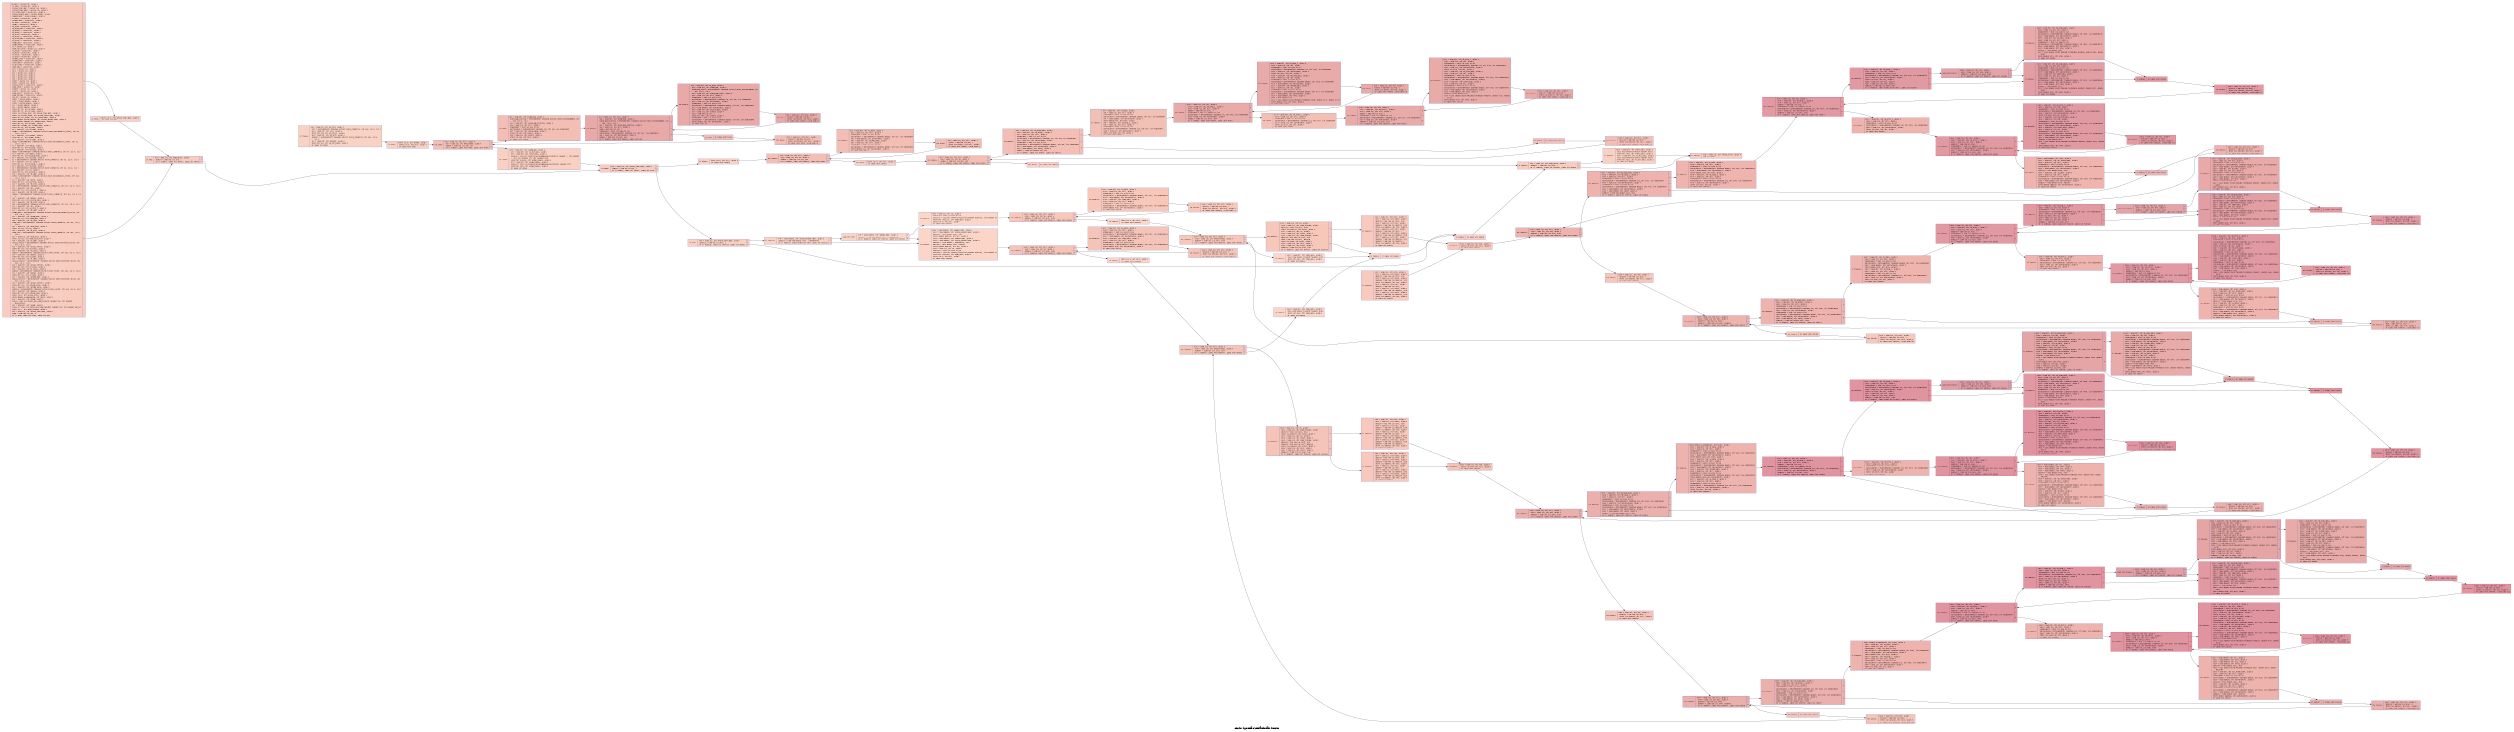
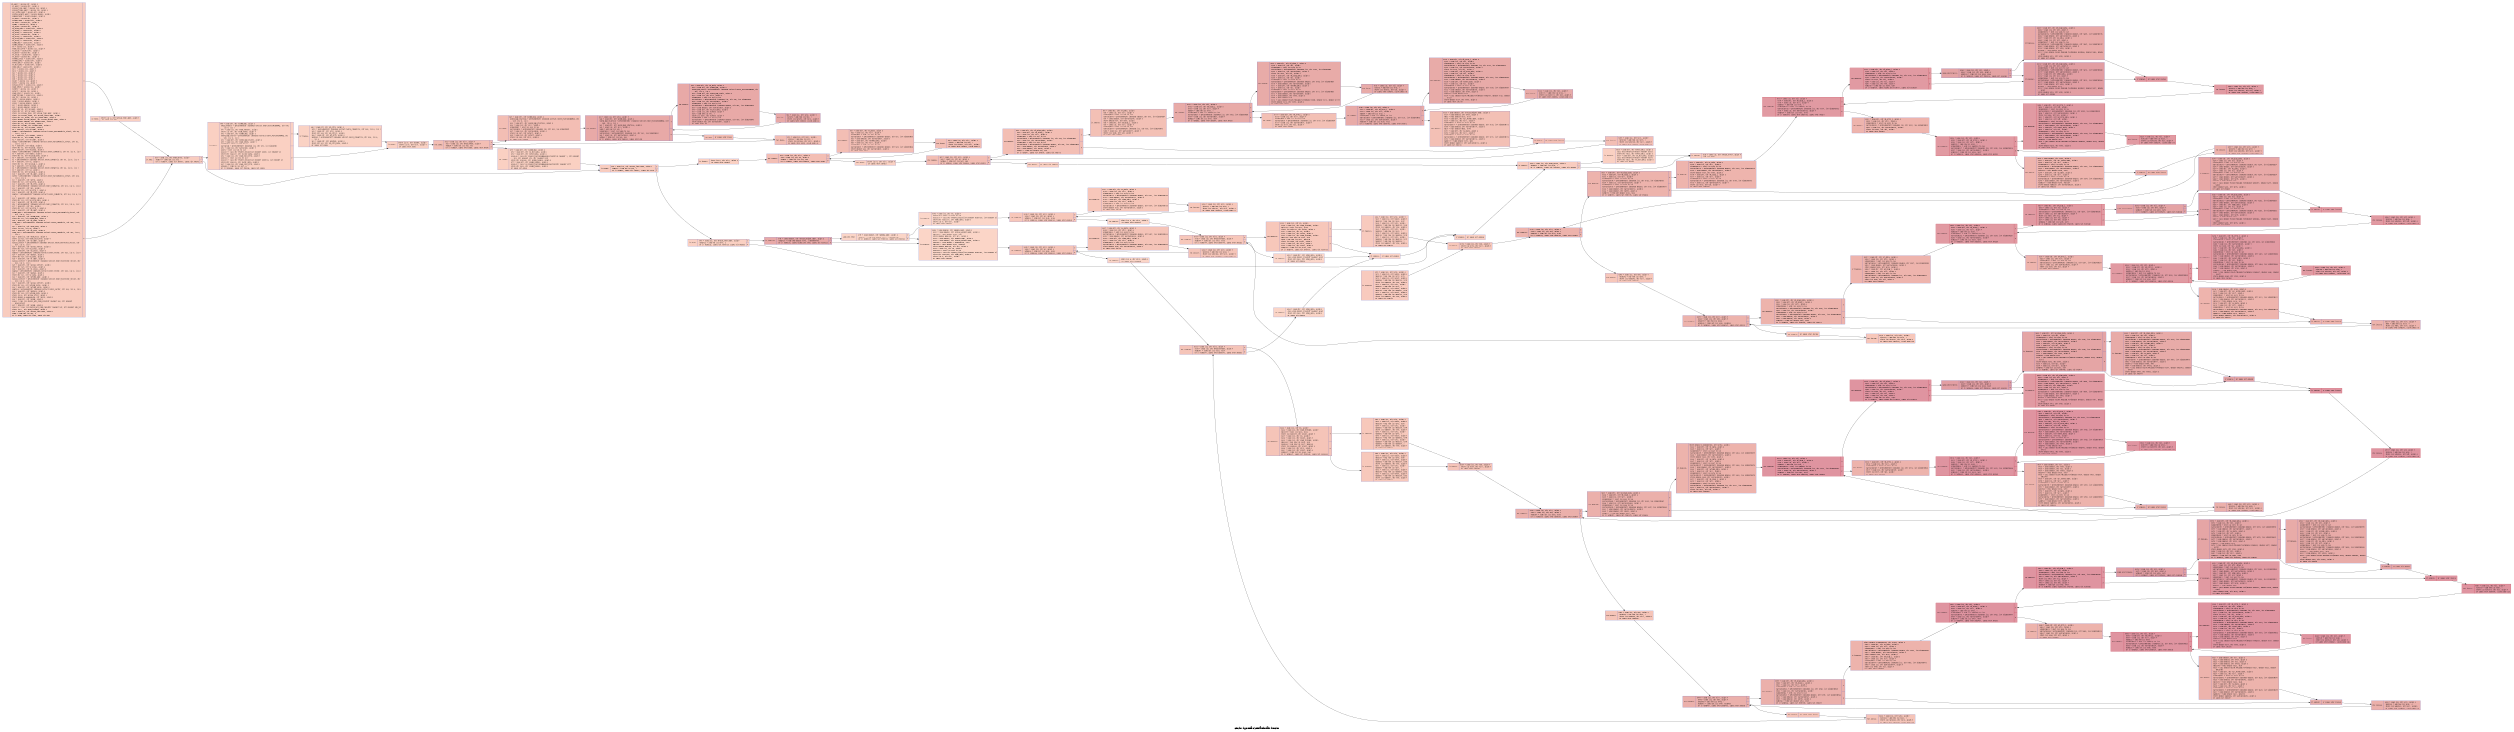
node "for.end112:": added
node "if.then15:": added
node "if.then124:": fillcolor #f59c7d70 -> #ca3b3770
